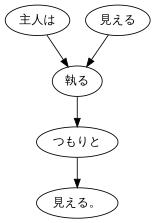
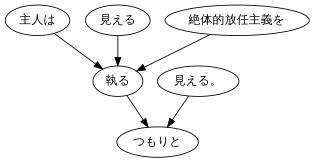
node "絶体的放任主義を": added
edge "つもりと" -> "見える。": reversed
